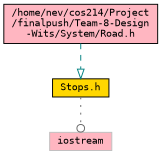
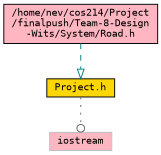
node "Stops.h": label "Stops.h" -> "Project.h"
